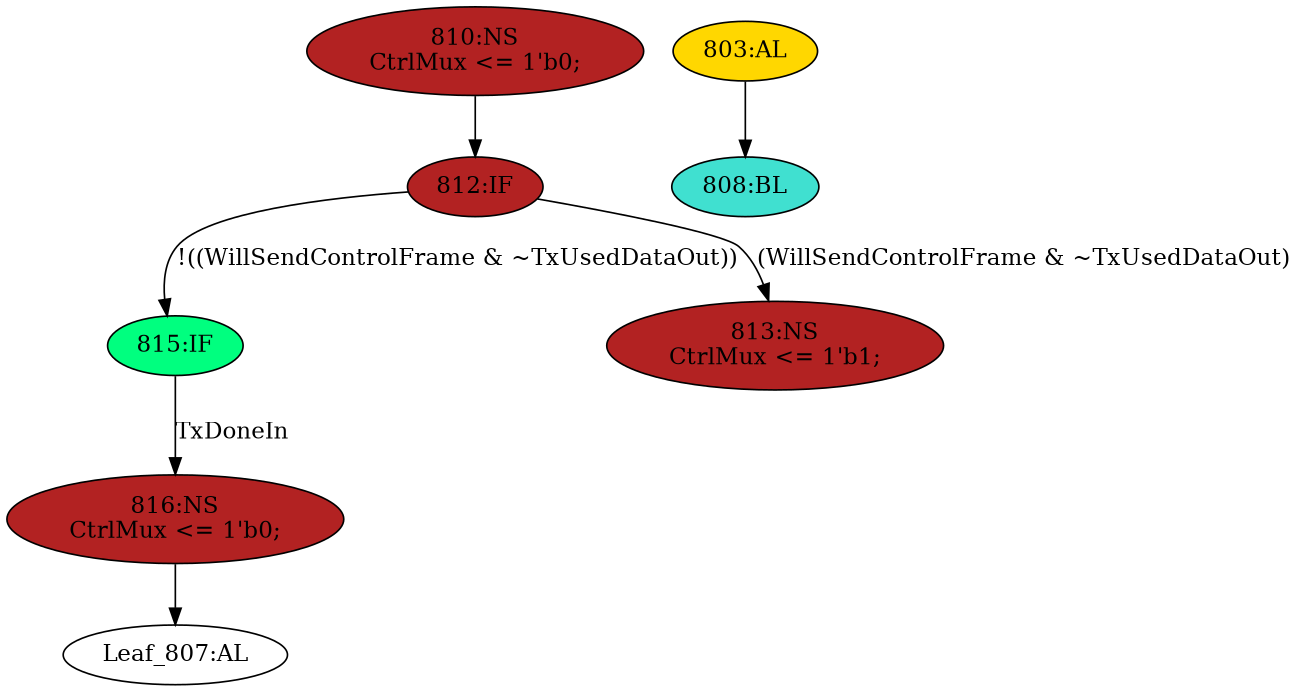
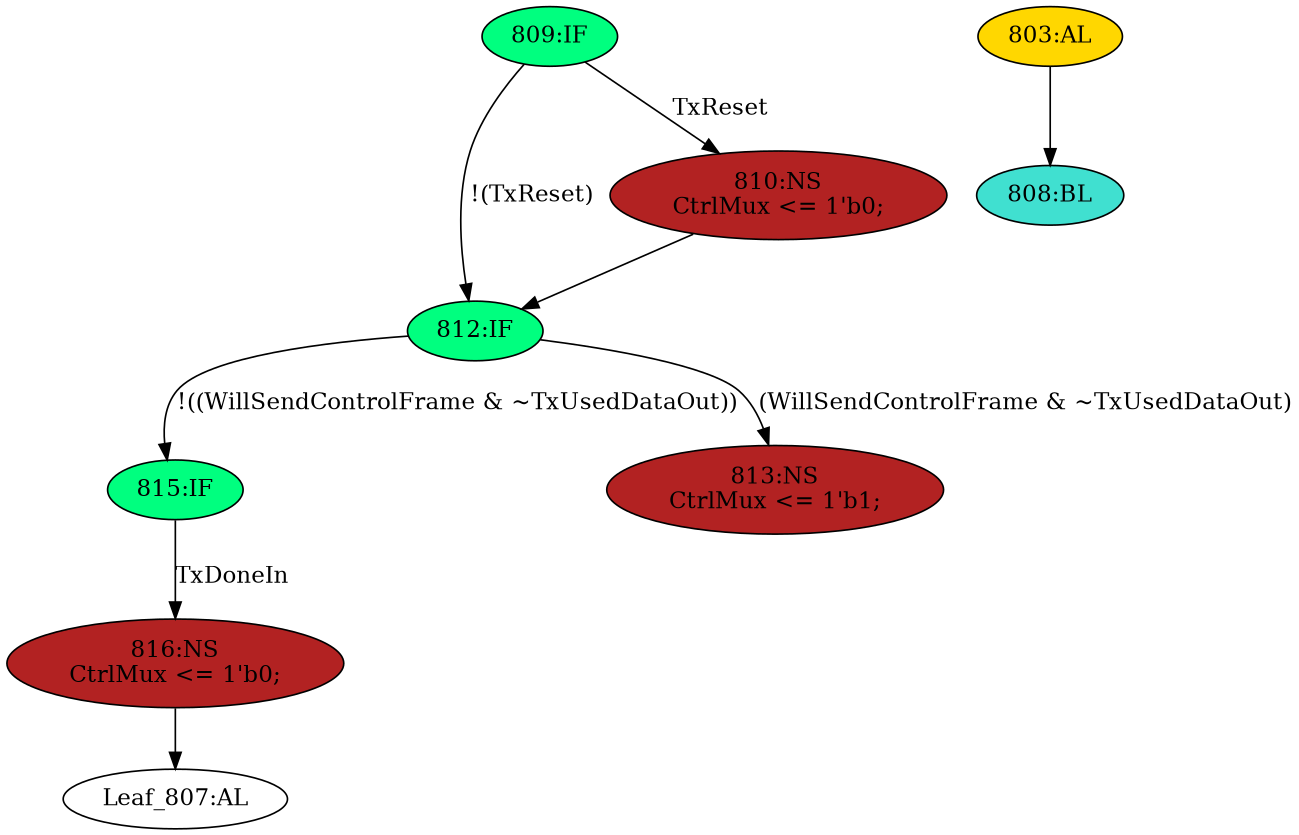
node "809:IF": added
node "812:IF": fillcolor firebrick -> springgreen
